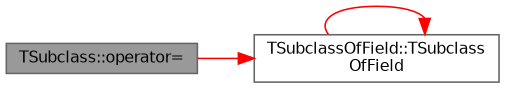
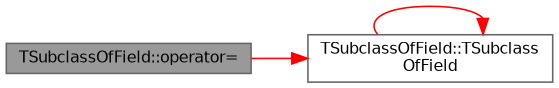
node "TSubclass::operator=": label "TSubclass::operator=" -> "TSubclassOfField::operator="
